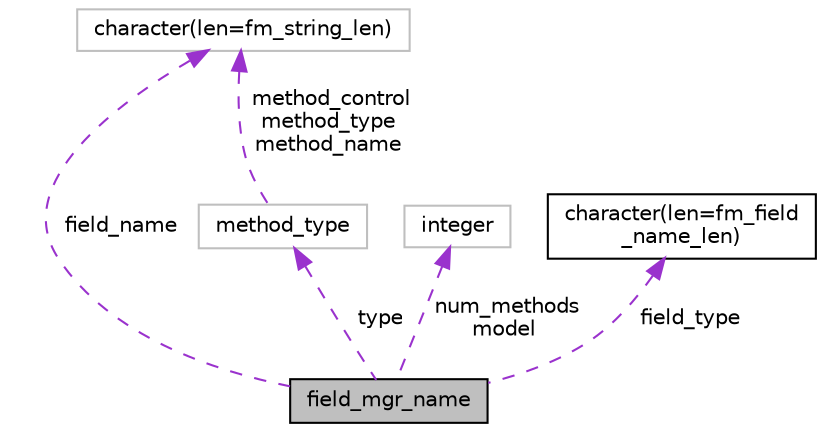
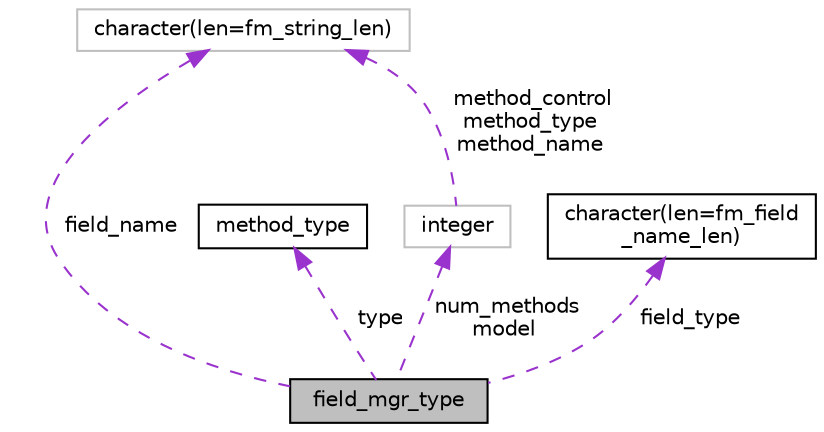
edge "method_type" -> "character(len=fm_string_len)": now "integer" -> "character(len=fm_string_len)"
node "method_type": color grey75 -> black
node "field_mgr_name": label "field_mgr_name" -> "field_mgr_type"
